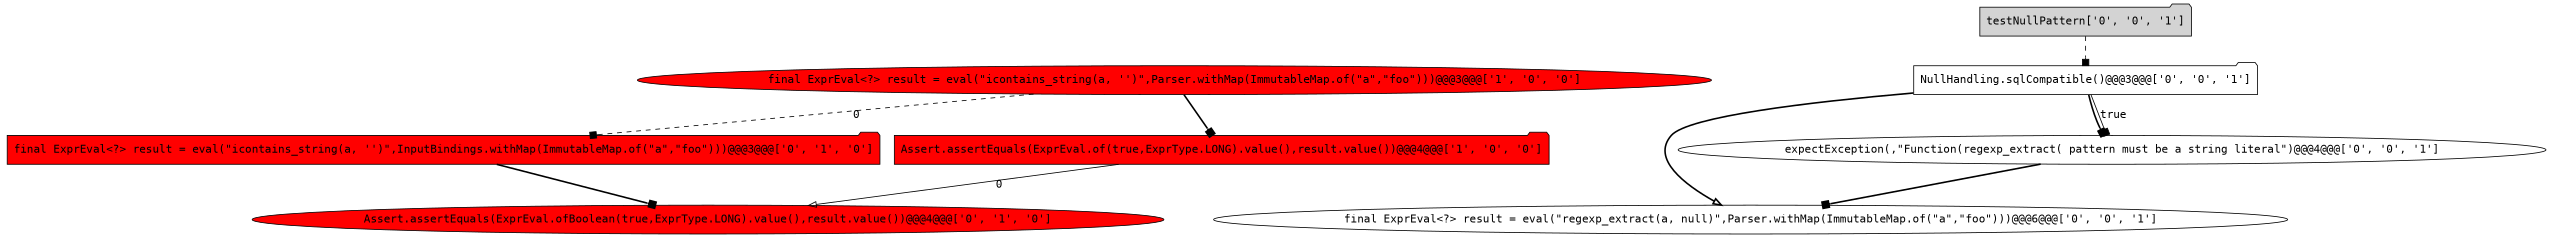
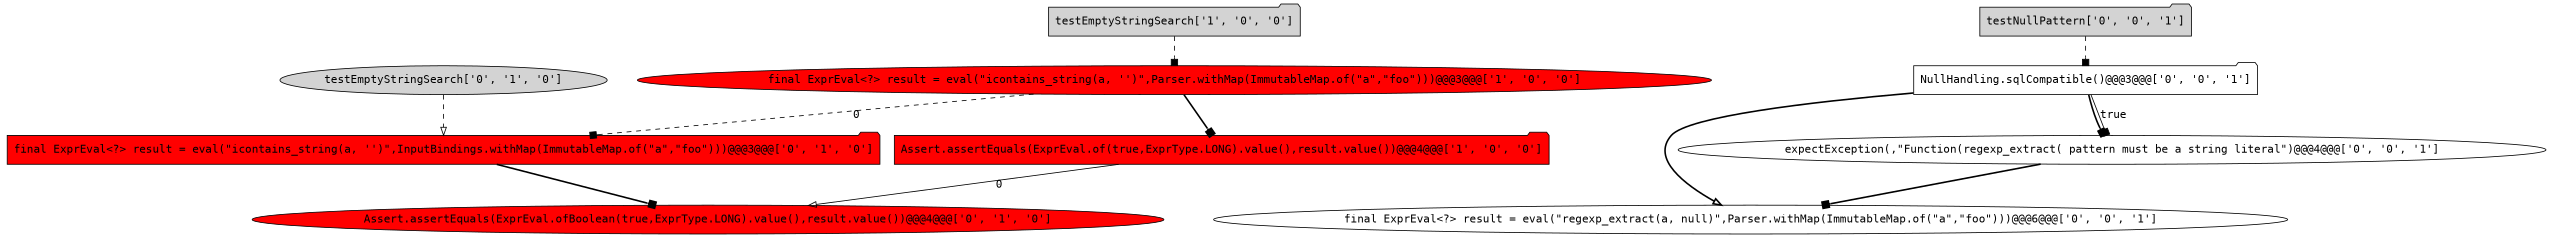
node "testEmptyStringSearch['1', '0', '0']": added
node "testEmptyStringSearch['0', '1', '0']": added
